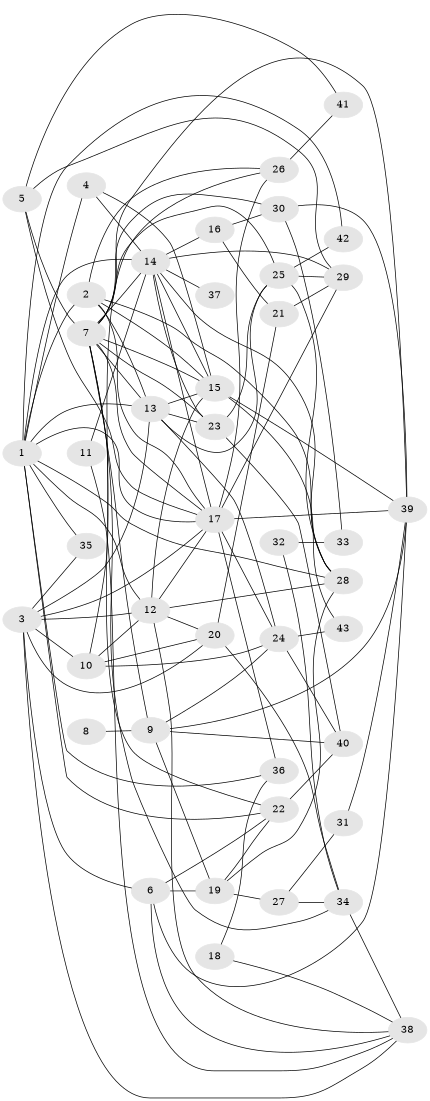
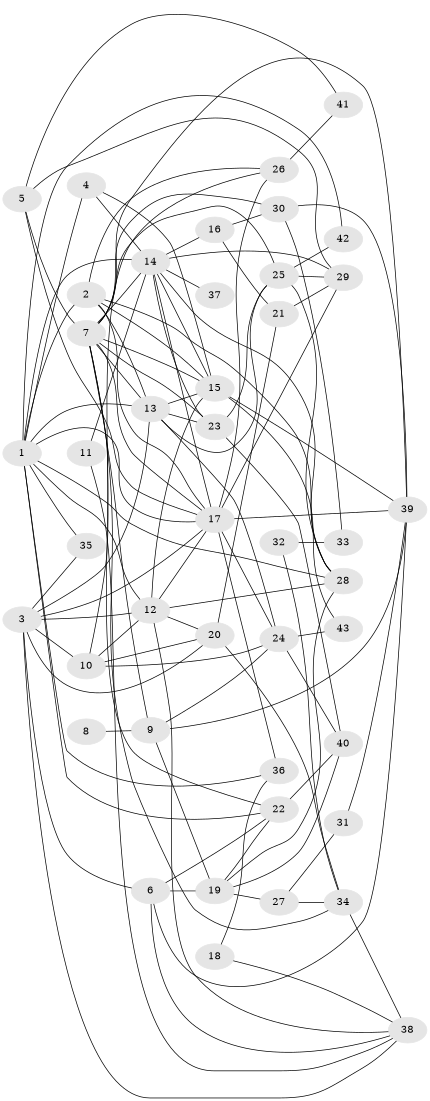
edge "9" -- "40": now "19" -- "40"
